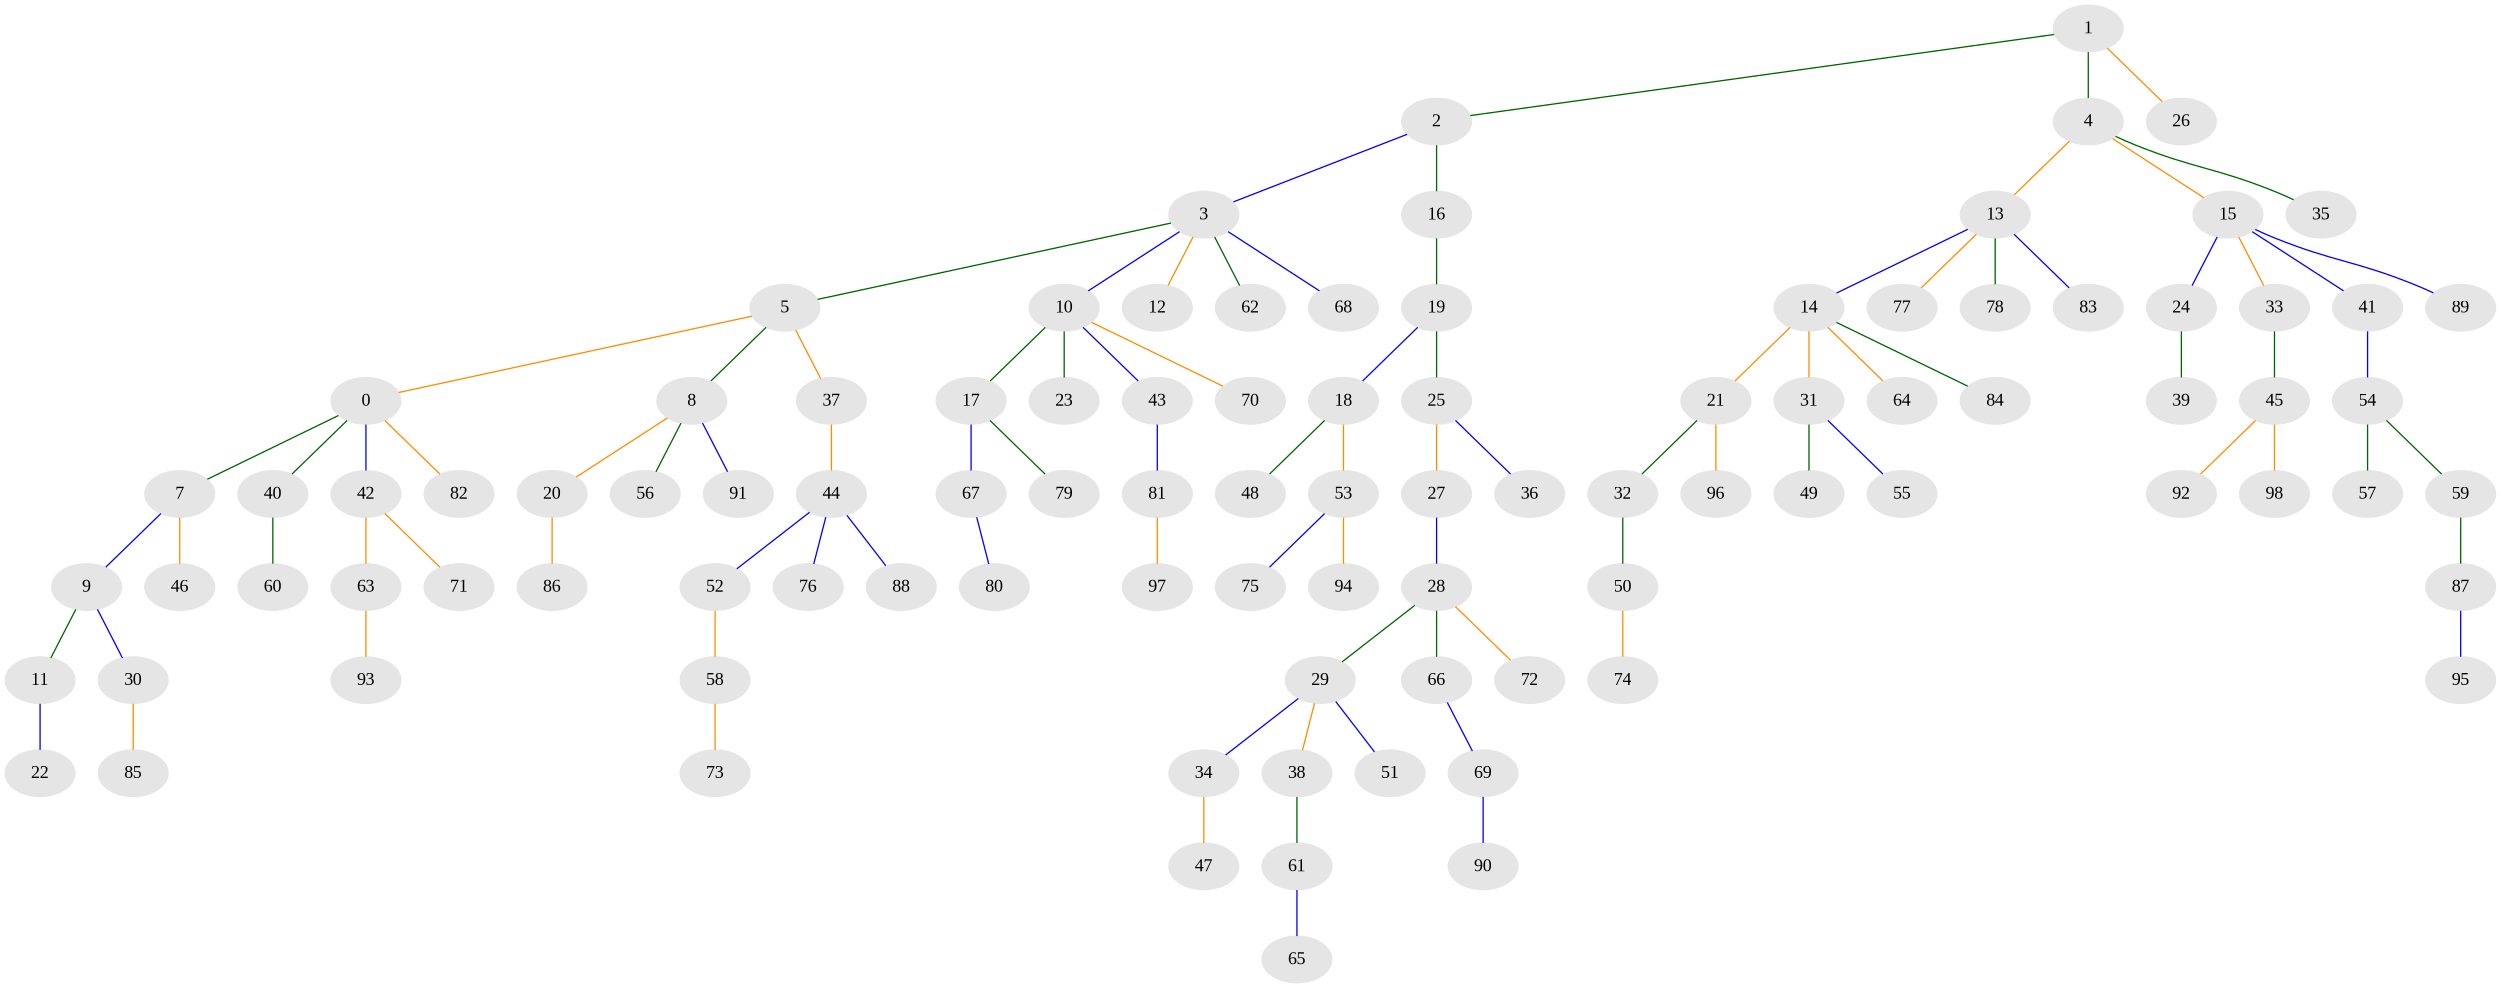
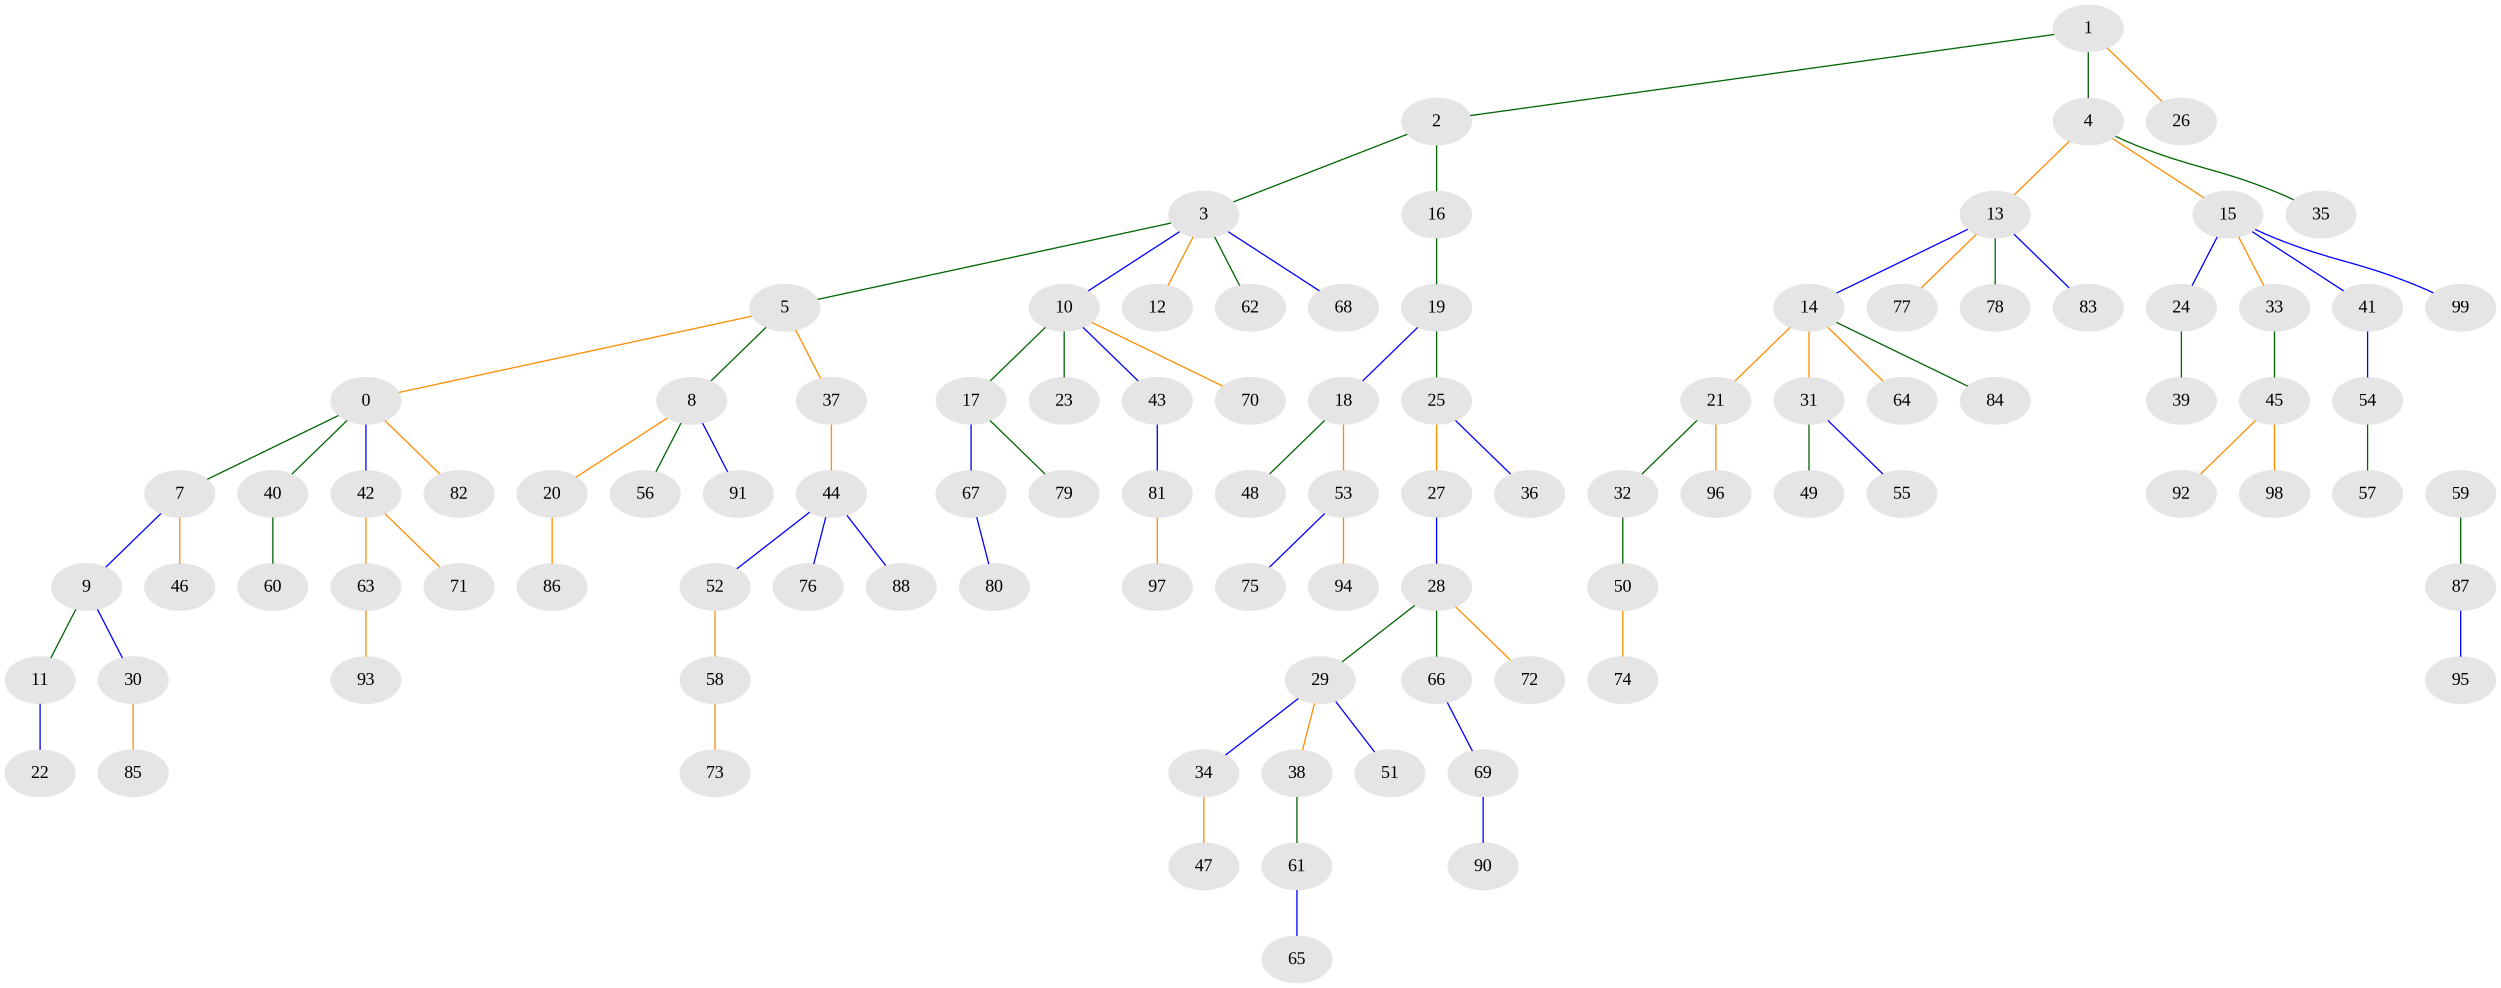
edge "2" -- "3": color blue -> darkgreen
node "89": label "89" -> "99"
edge "54" -- "59": removed
